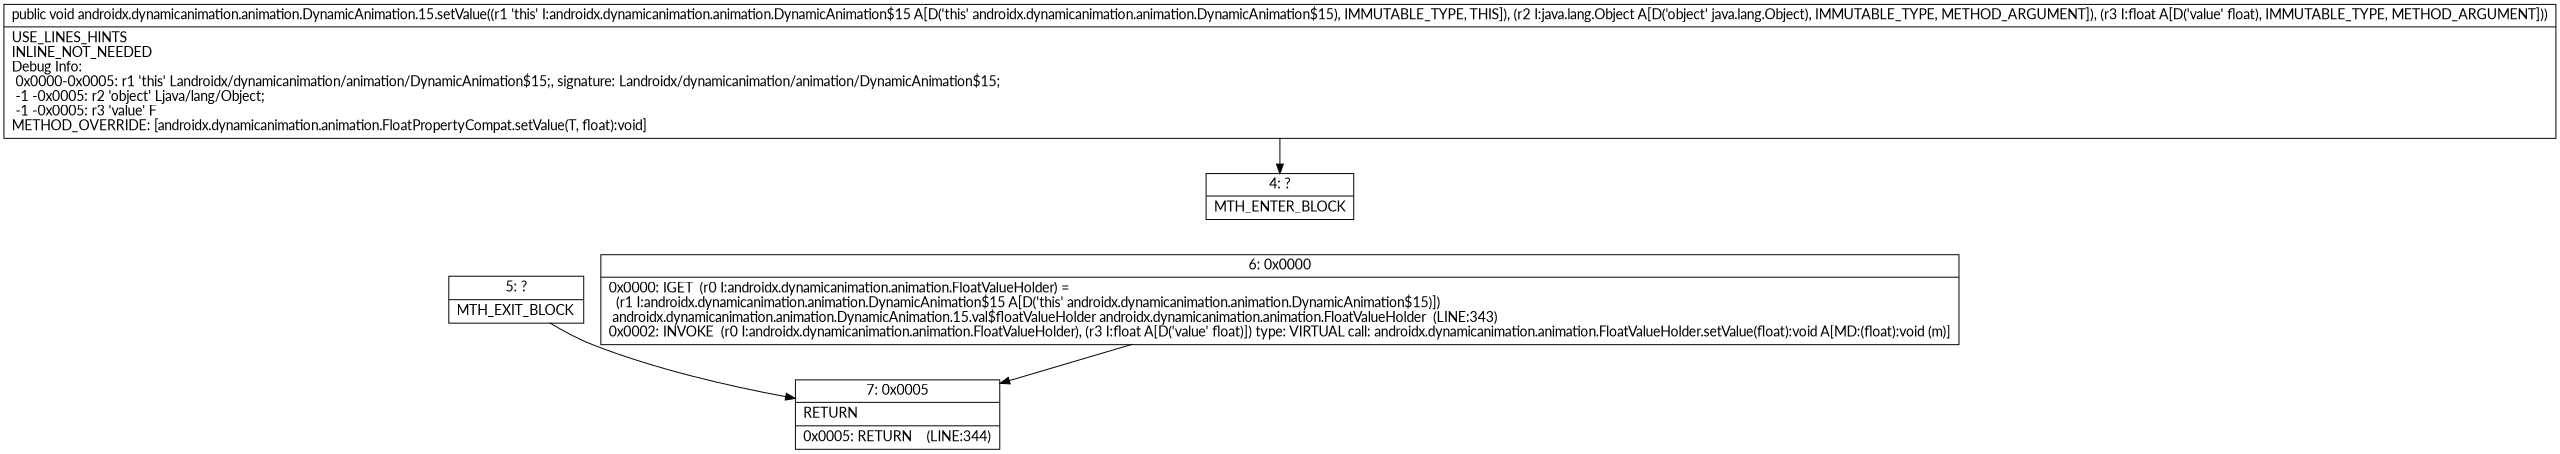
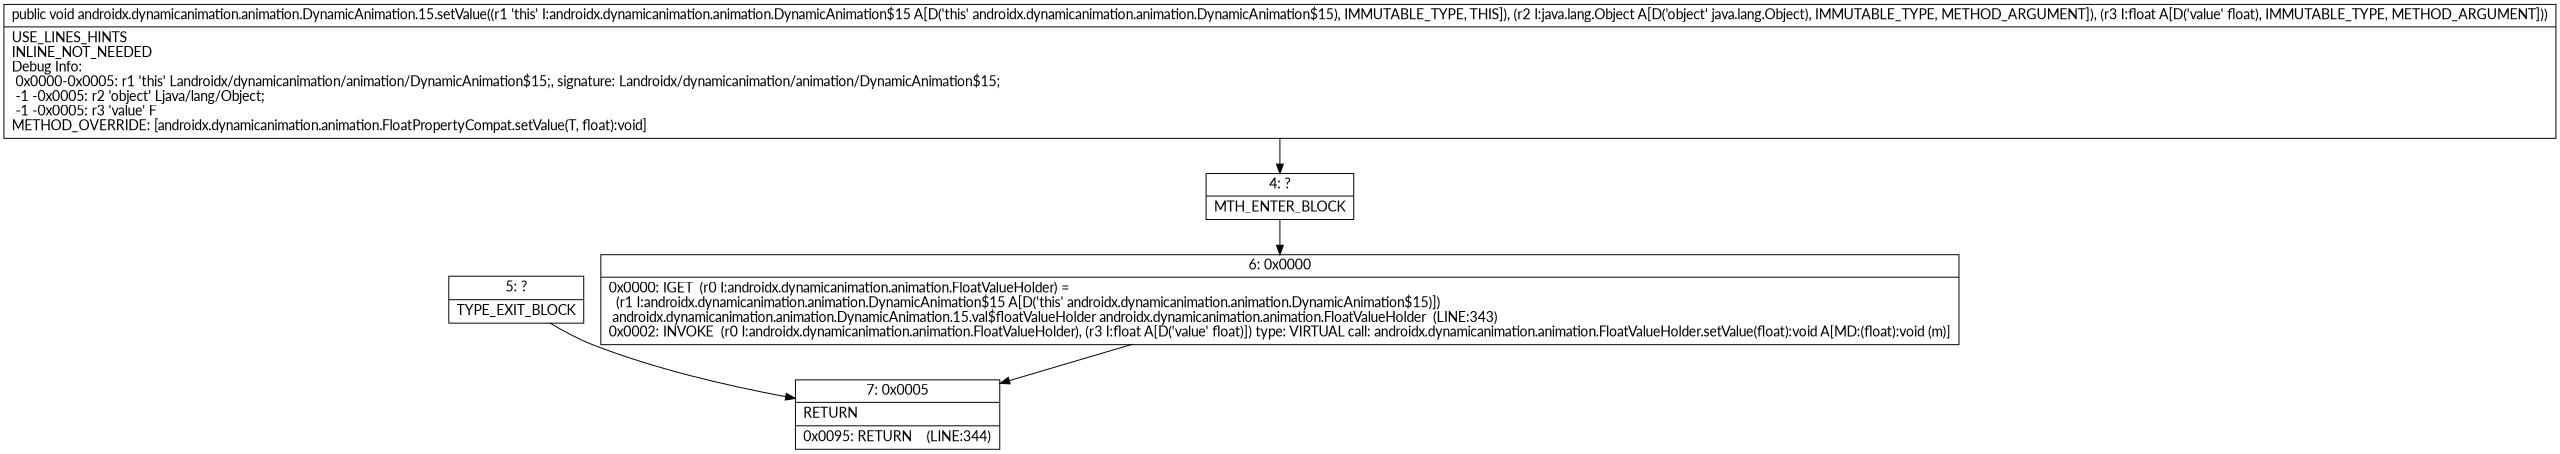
edge "4: ?" -> "6: 0x0000": added
node "5: ?": text "MTH_EXIT_BLOCK" -> "TYPE_EXIT_BLOCK"
node "7: 0x0005": text "0x0005: RETURN    (LINE:344)" -> "0x0095: RETURN    (LINE:344)"
